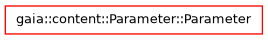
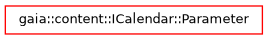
node "gaia::content::Parameter::Parameter": label "gaia::content::Parameter::Parameter" -> "gaia::content::ICalendar::Parameter"
